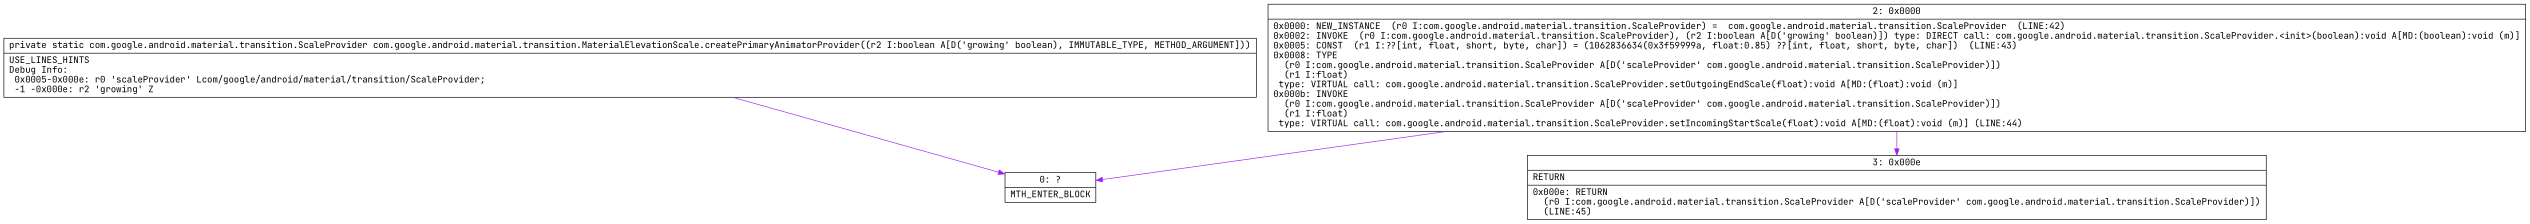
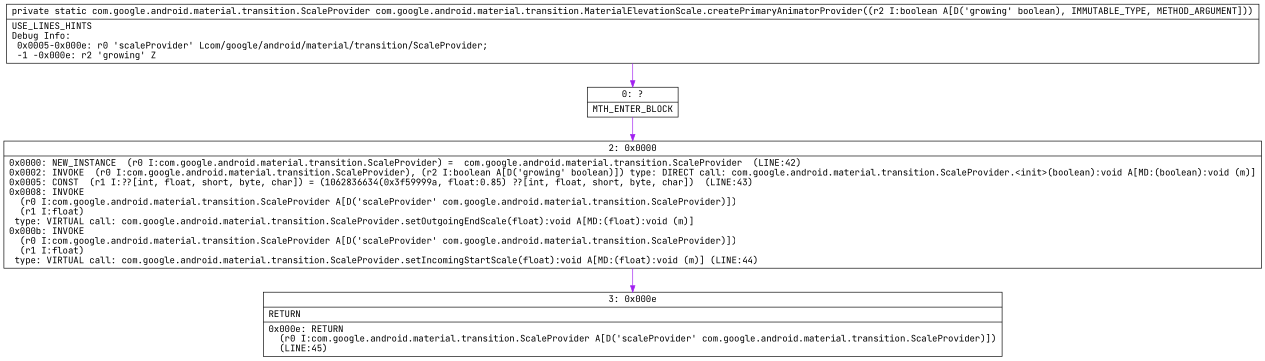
node "2: 0x0000": text "0x0008: TYPE" -> "0x0008: INVOKE"
edge "2: 0x0000" -> "0: ?": reversed
